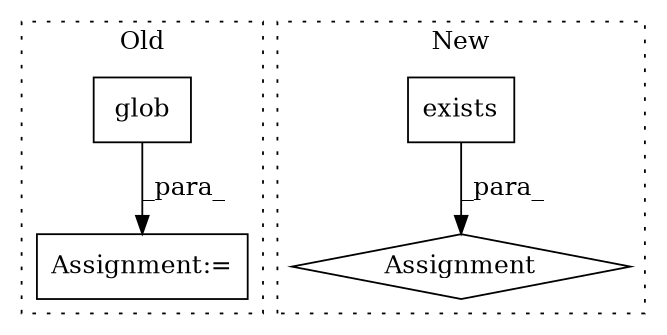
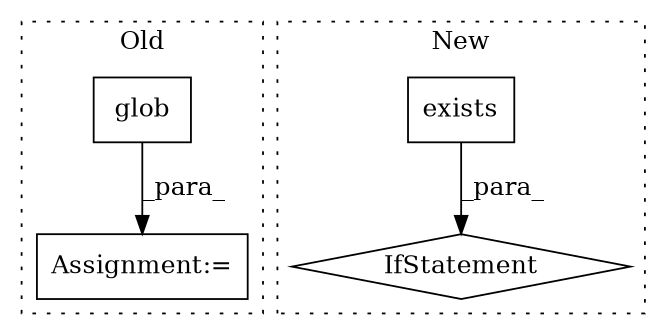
node "Assignment": label "Assignment" -> "IfStatement"
